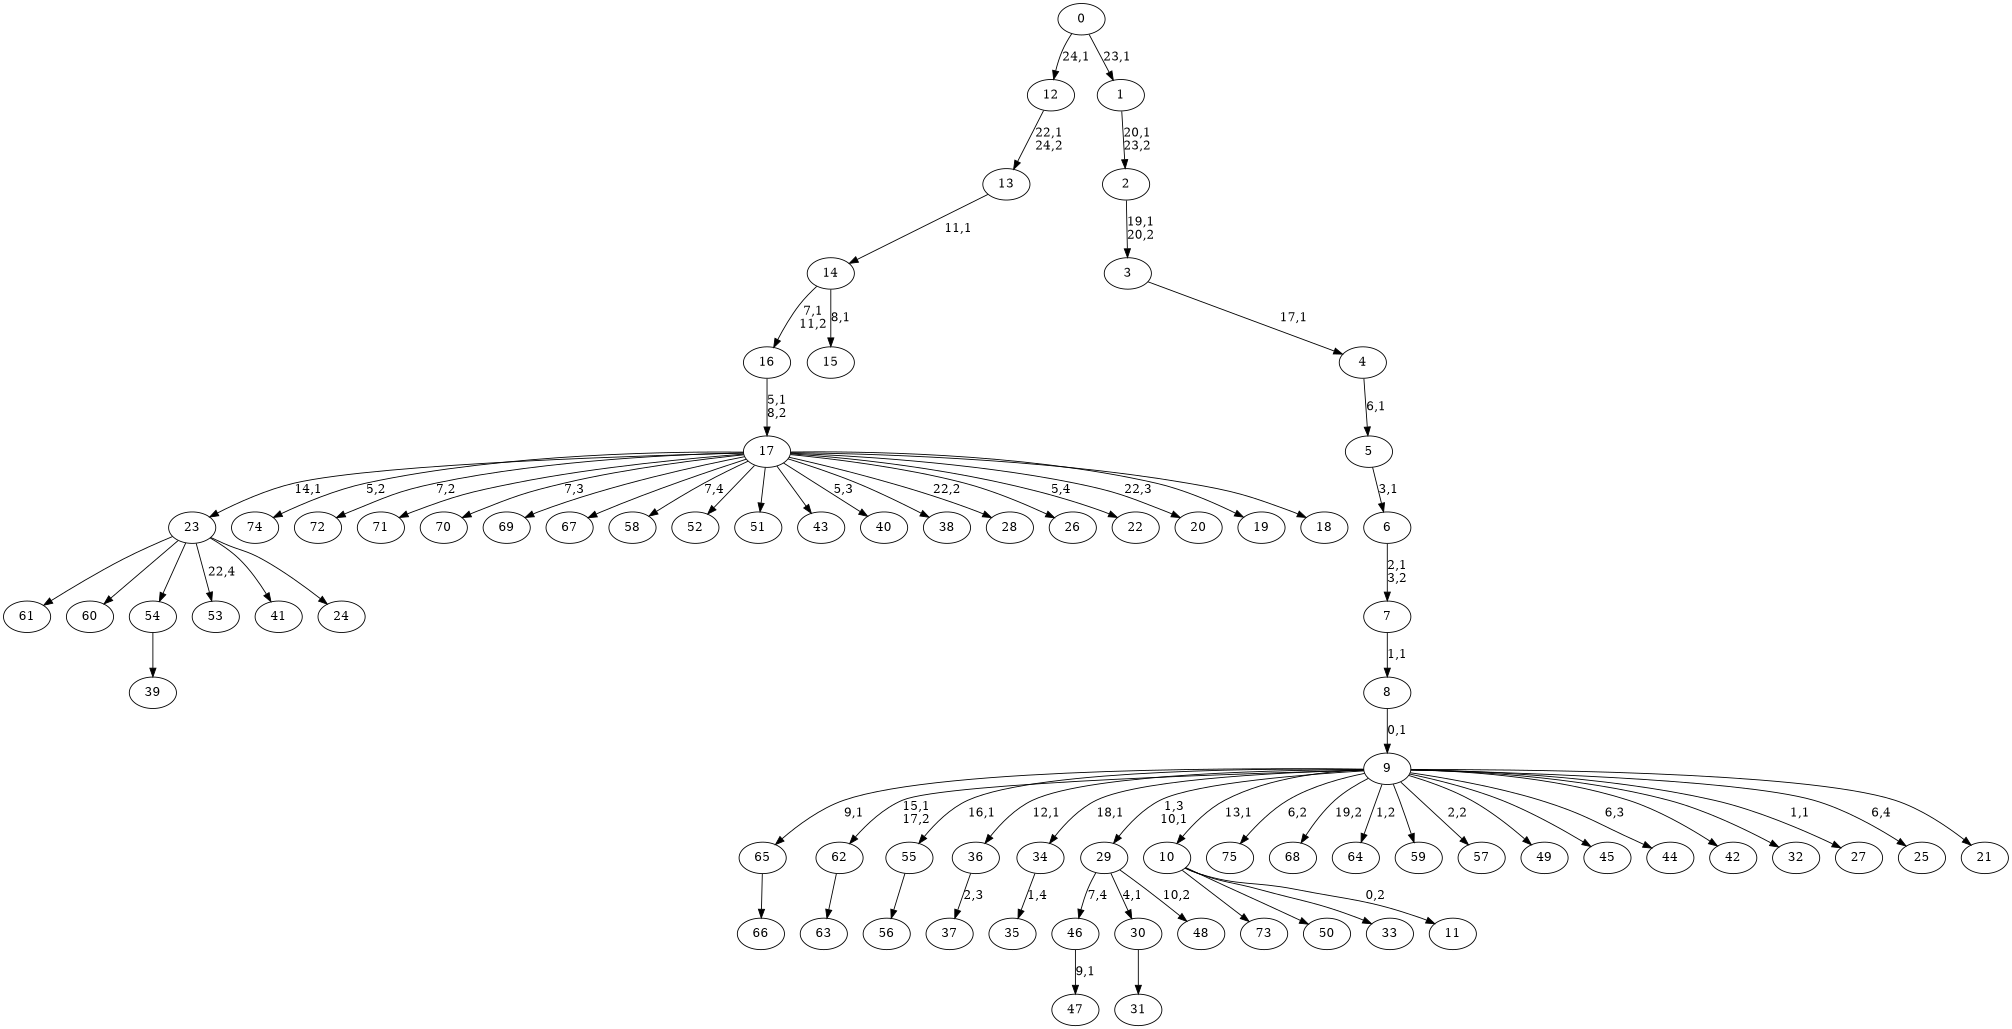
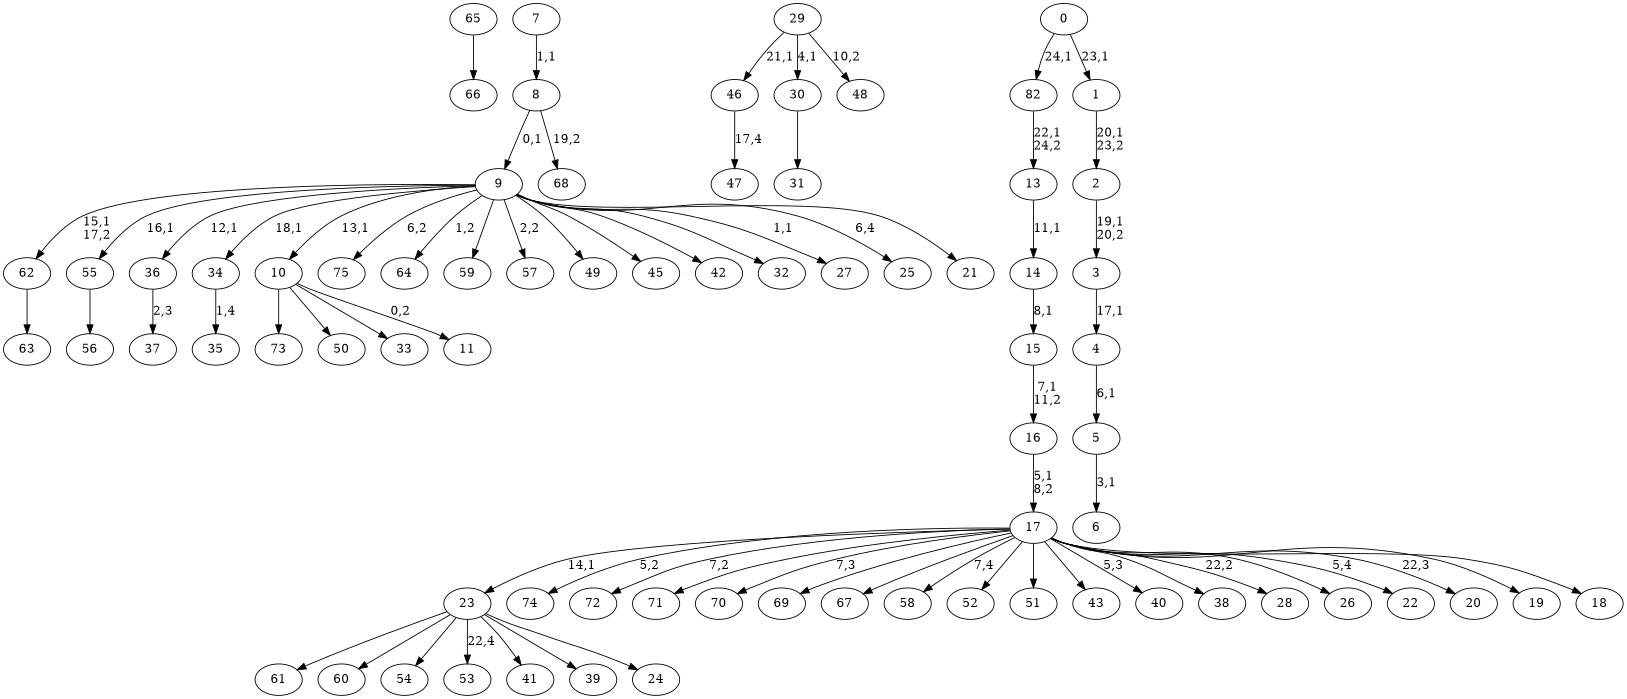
node "12": label "12" -> "82"
edge "14" -> "16": now "15" -> "16"
edge "6" -> "7": removed, label "2,1 3,2"
edge "54" -> "39": now "23" -> "39"
edge "9" -> "65": removed, label "9,1"
edge "9" -> "29": removed, label "1,3 10,1"
edge "9" -> "68": now "8" -> "68"
node "44": removed
edge "29" -> "46": label "7,4" -> "21,1"
edge "46" -> "47": label "9,1" -> "17,4"
